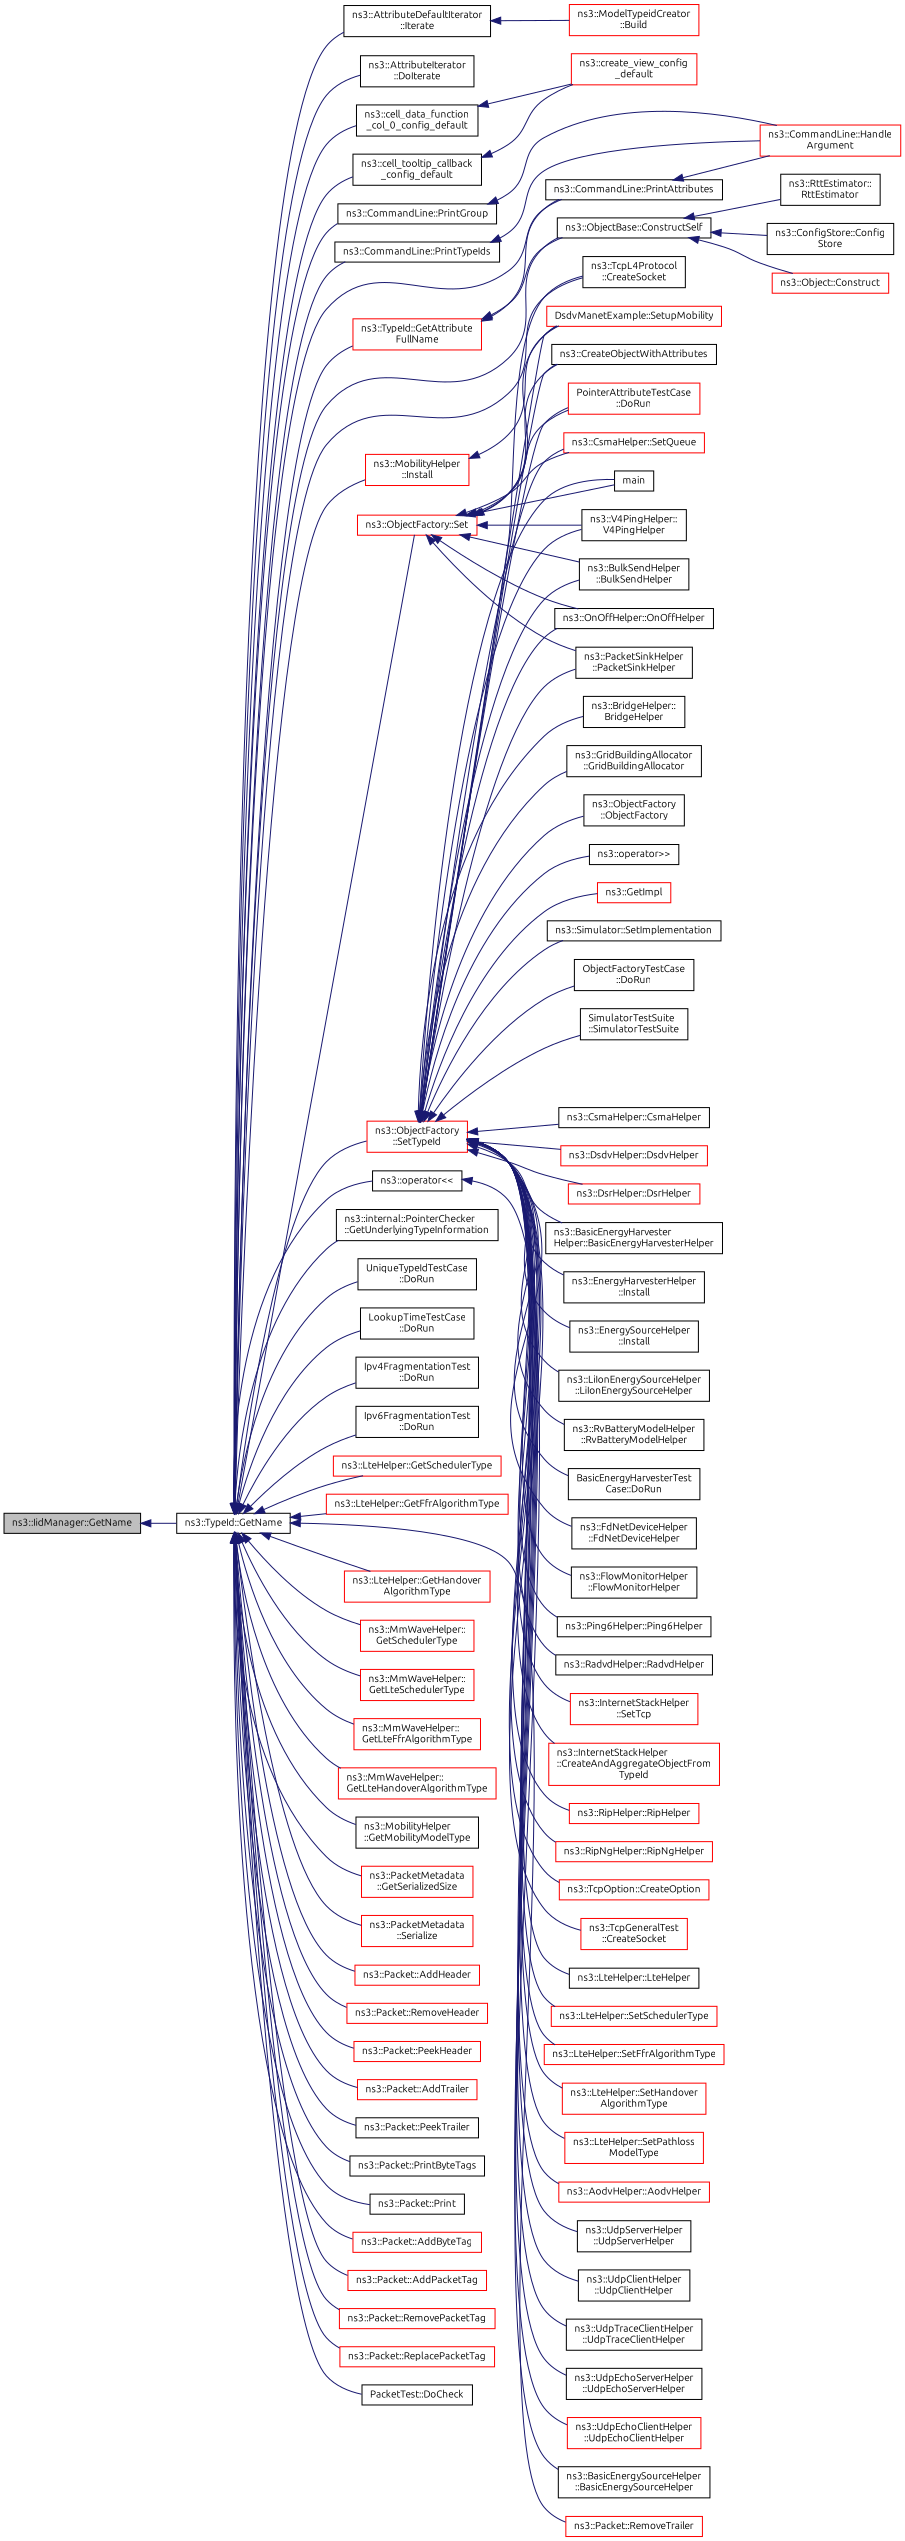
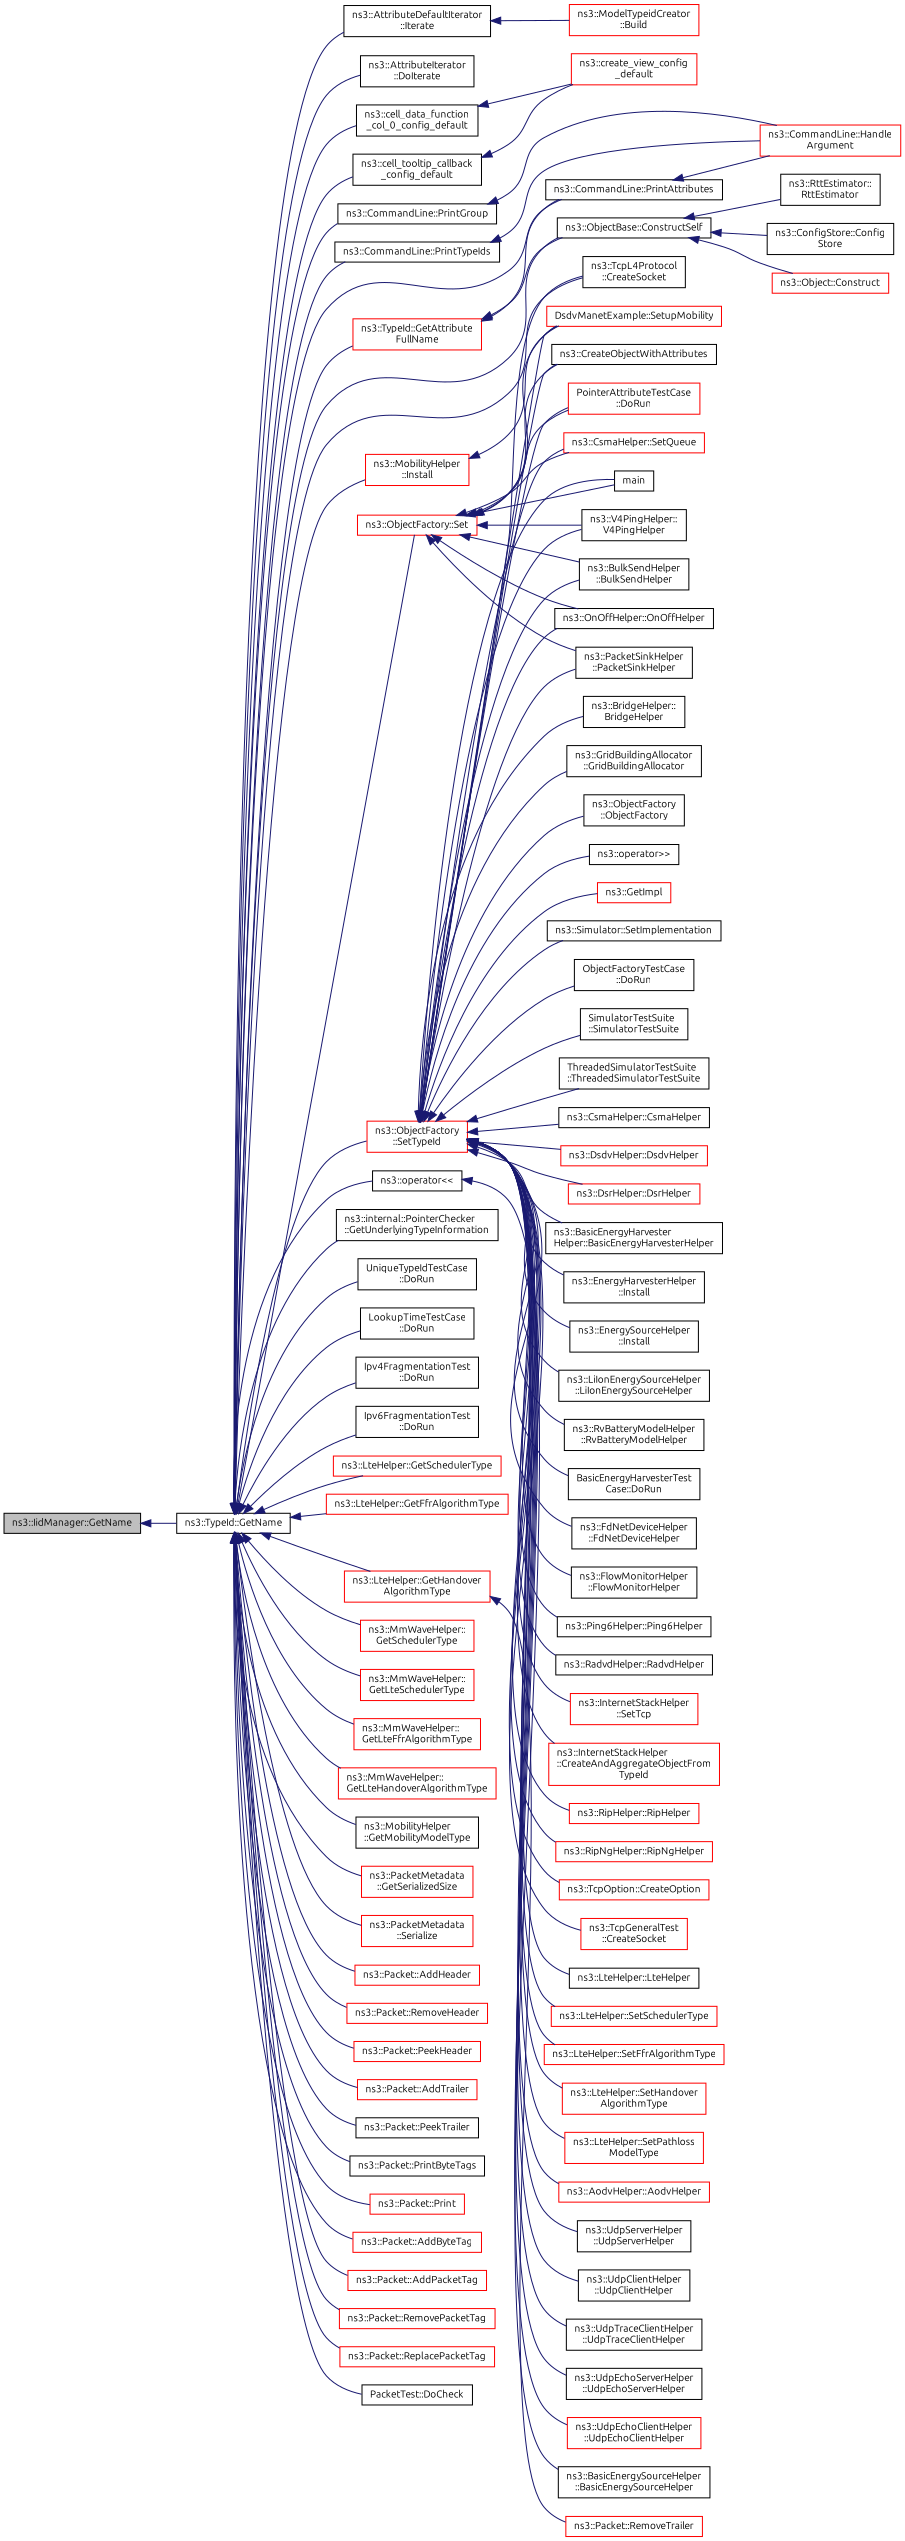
node "ThreadedSimulatorTestSuite ::ThreadedSimulatorTestSuite": added
edge "ns3::Packet::RemoveTrailer" -> "ns3::TypeId::GetName": now "ns3::Packet::RemoveTrailer" -> "ns3::LteHelper::GetHandover AlgorithmType"
node "ns3::Packet::Print": color black -> red
